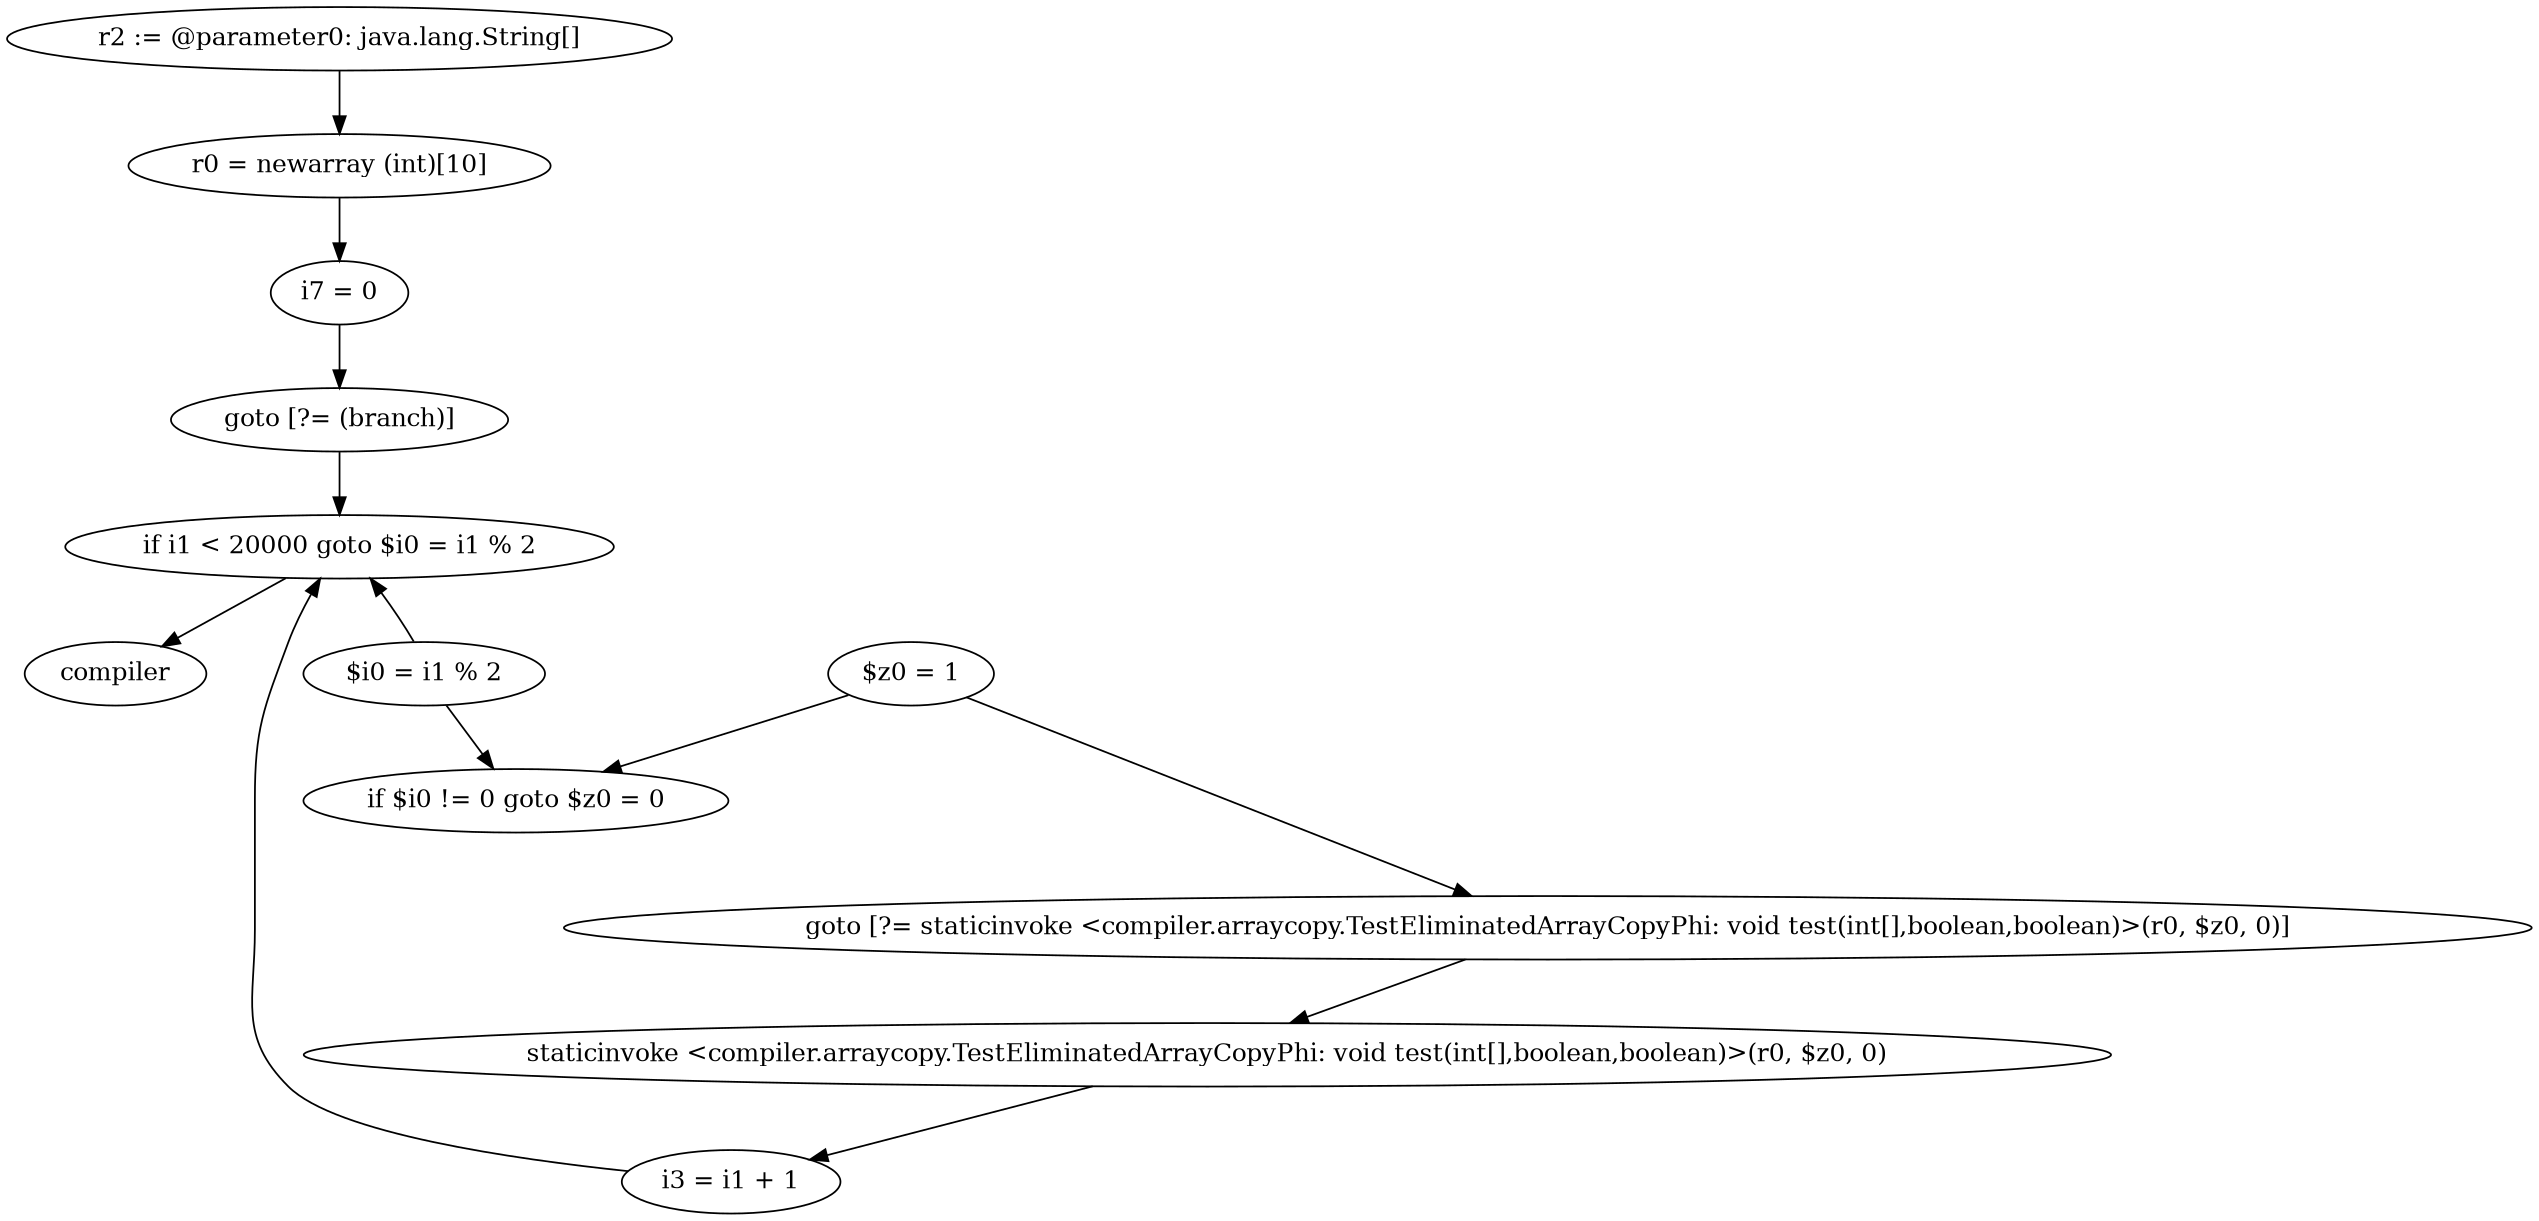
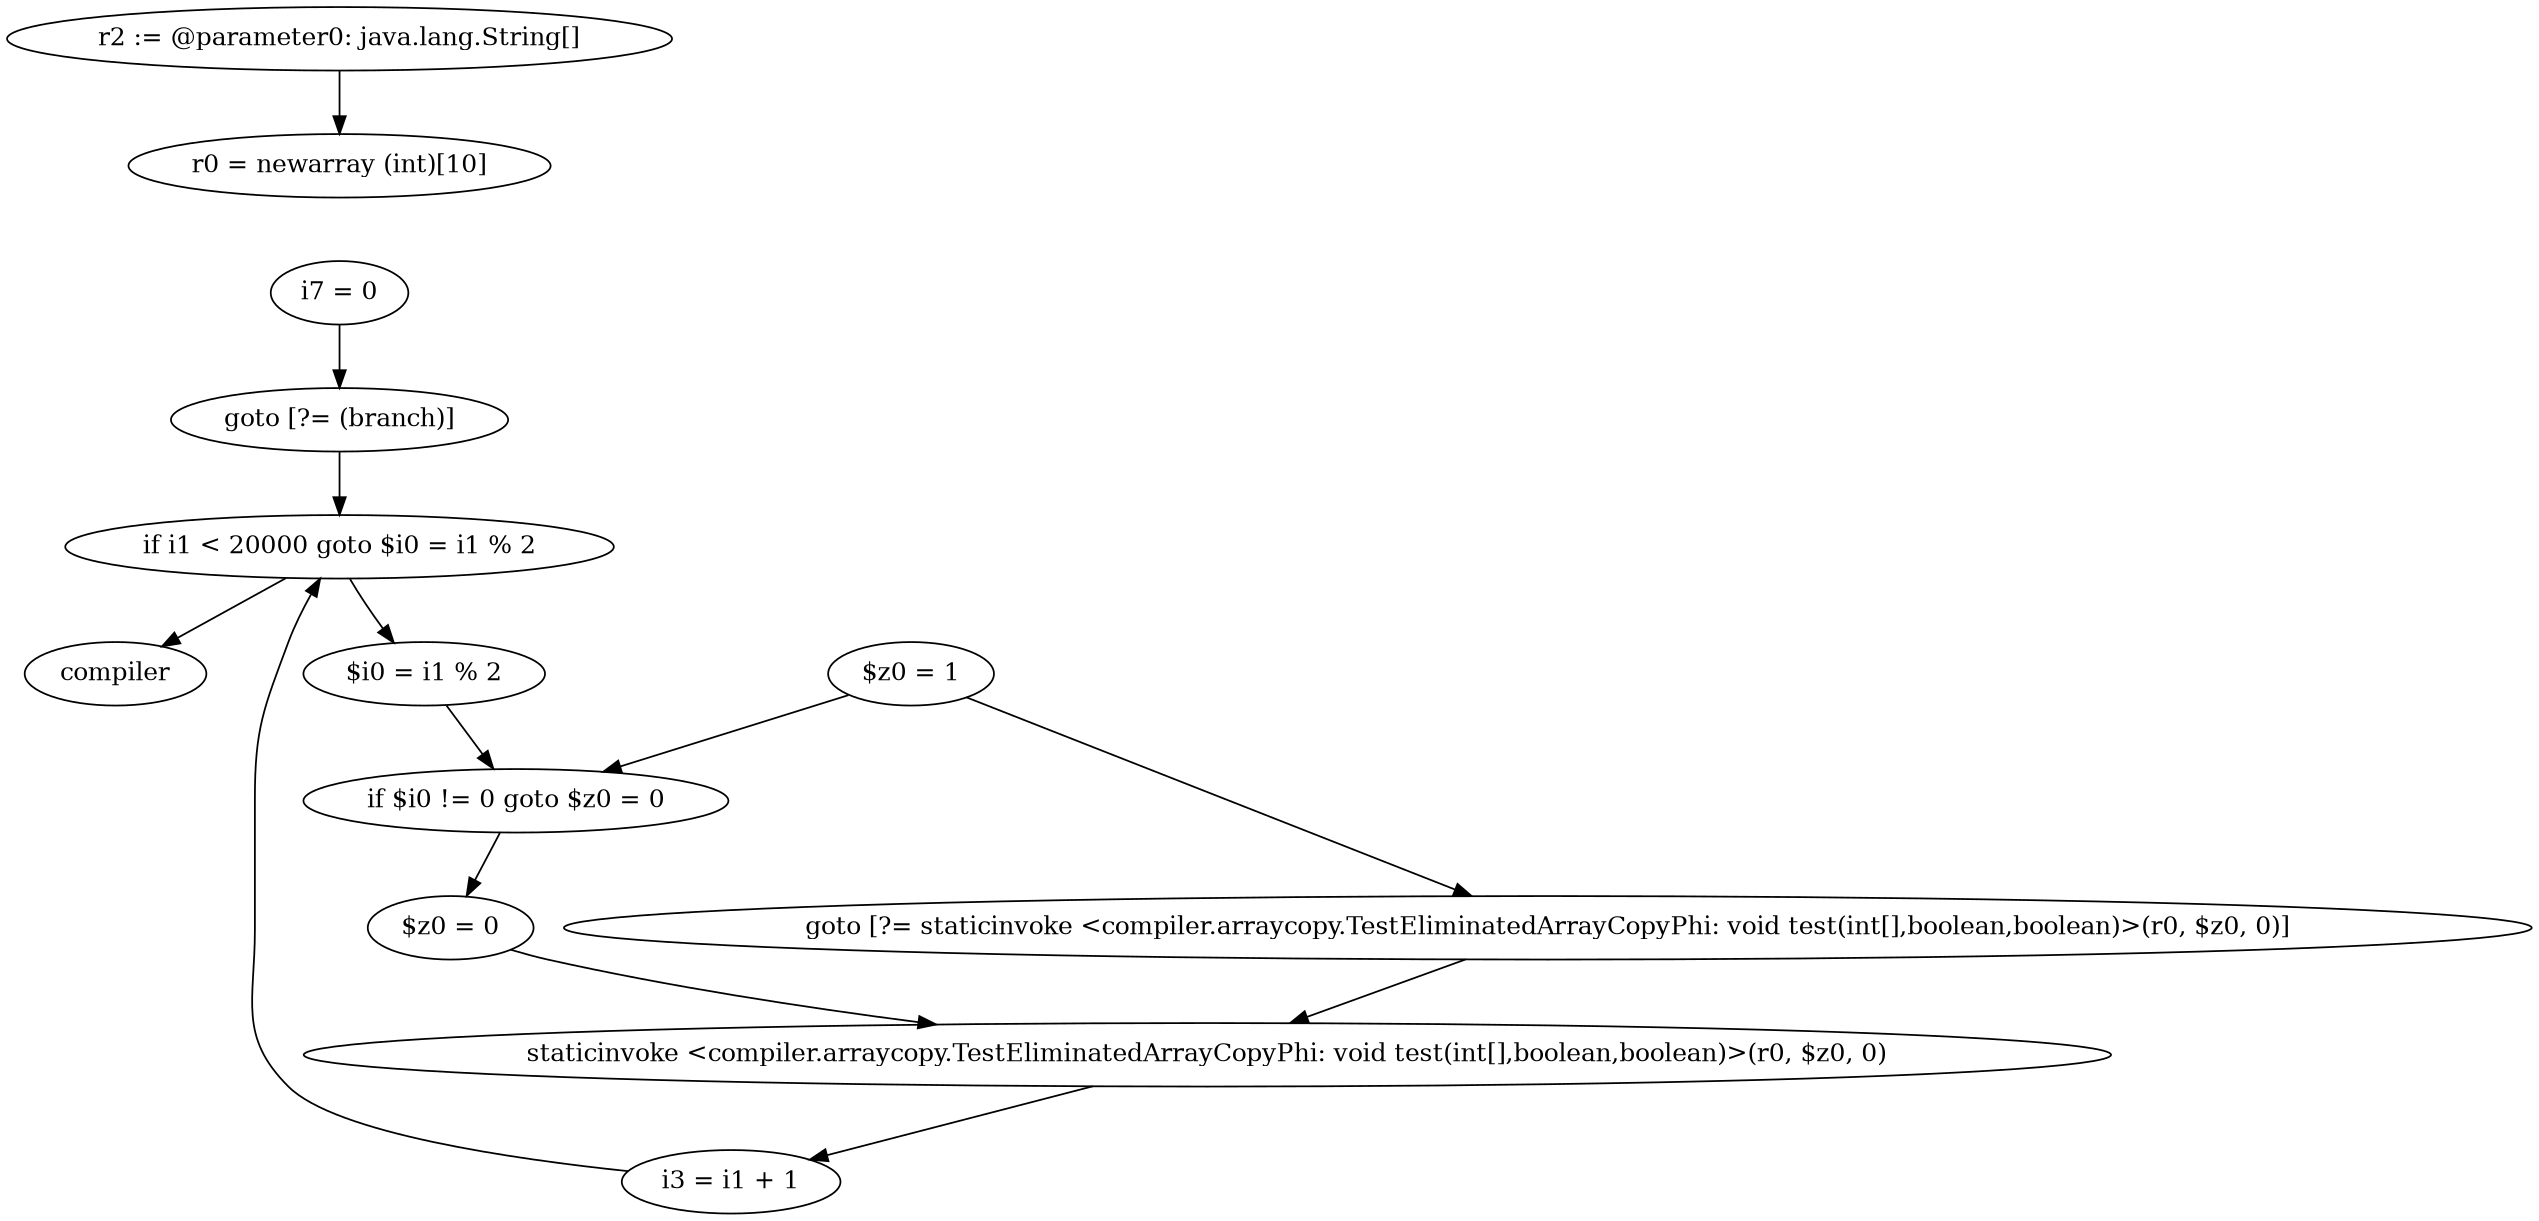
edge "r0 = newarray (int)[10]" -> "i7 = 0": removed
edge "$i0 = i1 % 2" -> "if i1 < 20000 goto $i0 = i1 % 2": reversed
node "$z0 = 0": added
